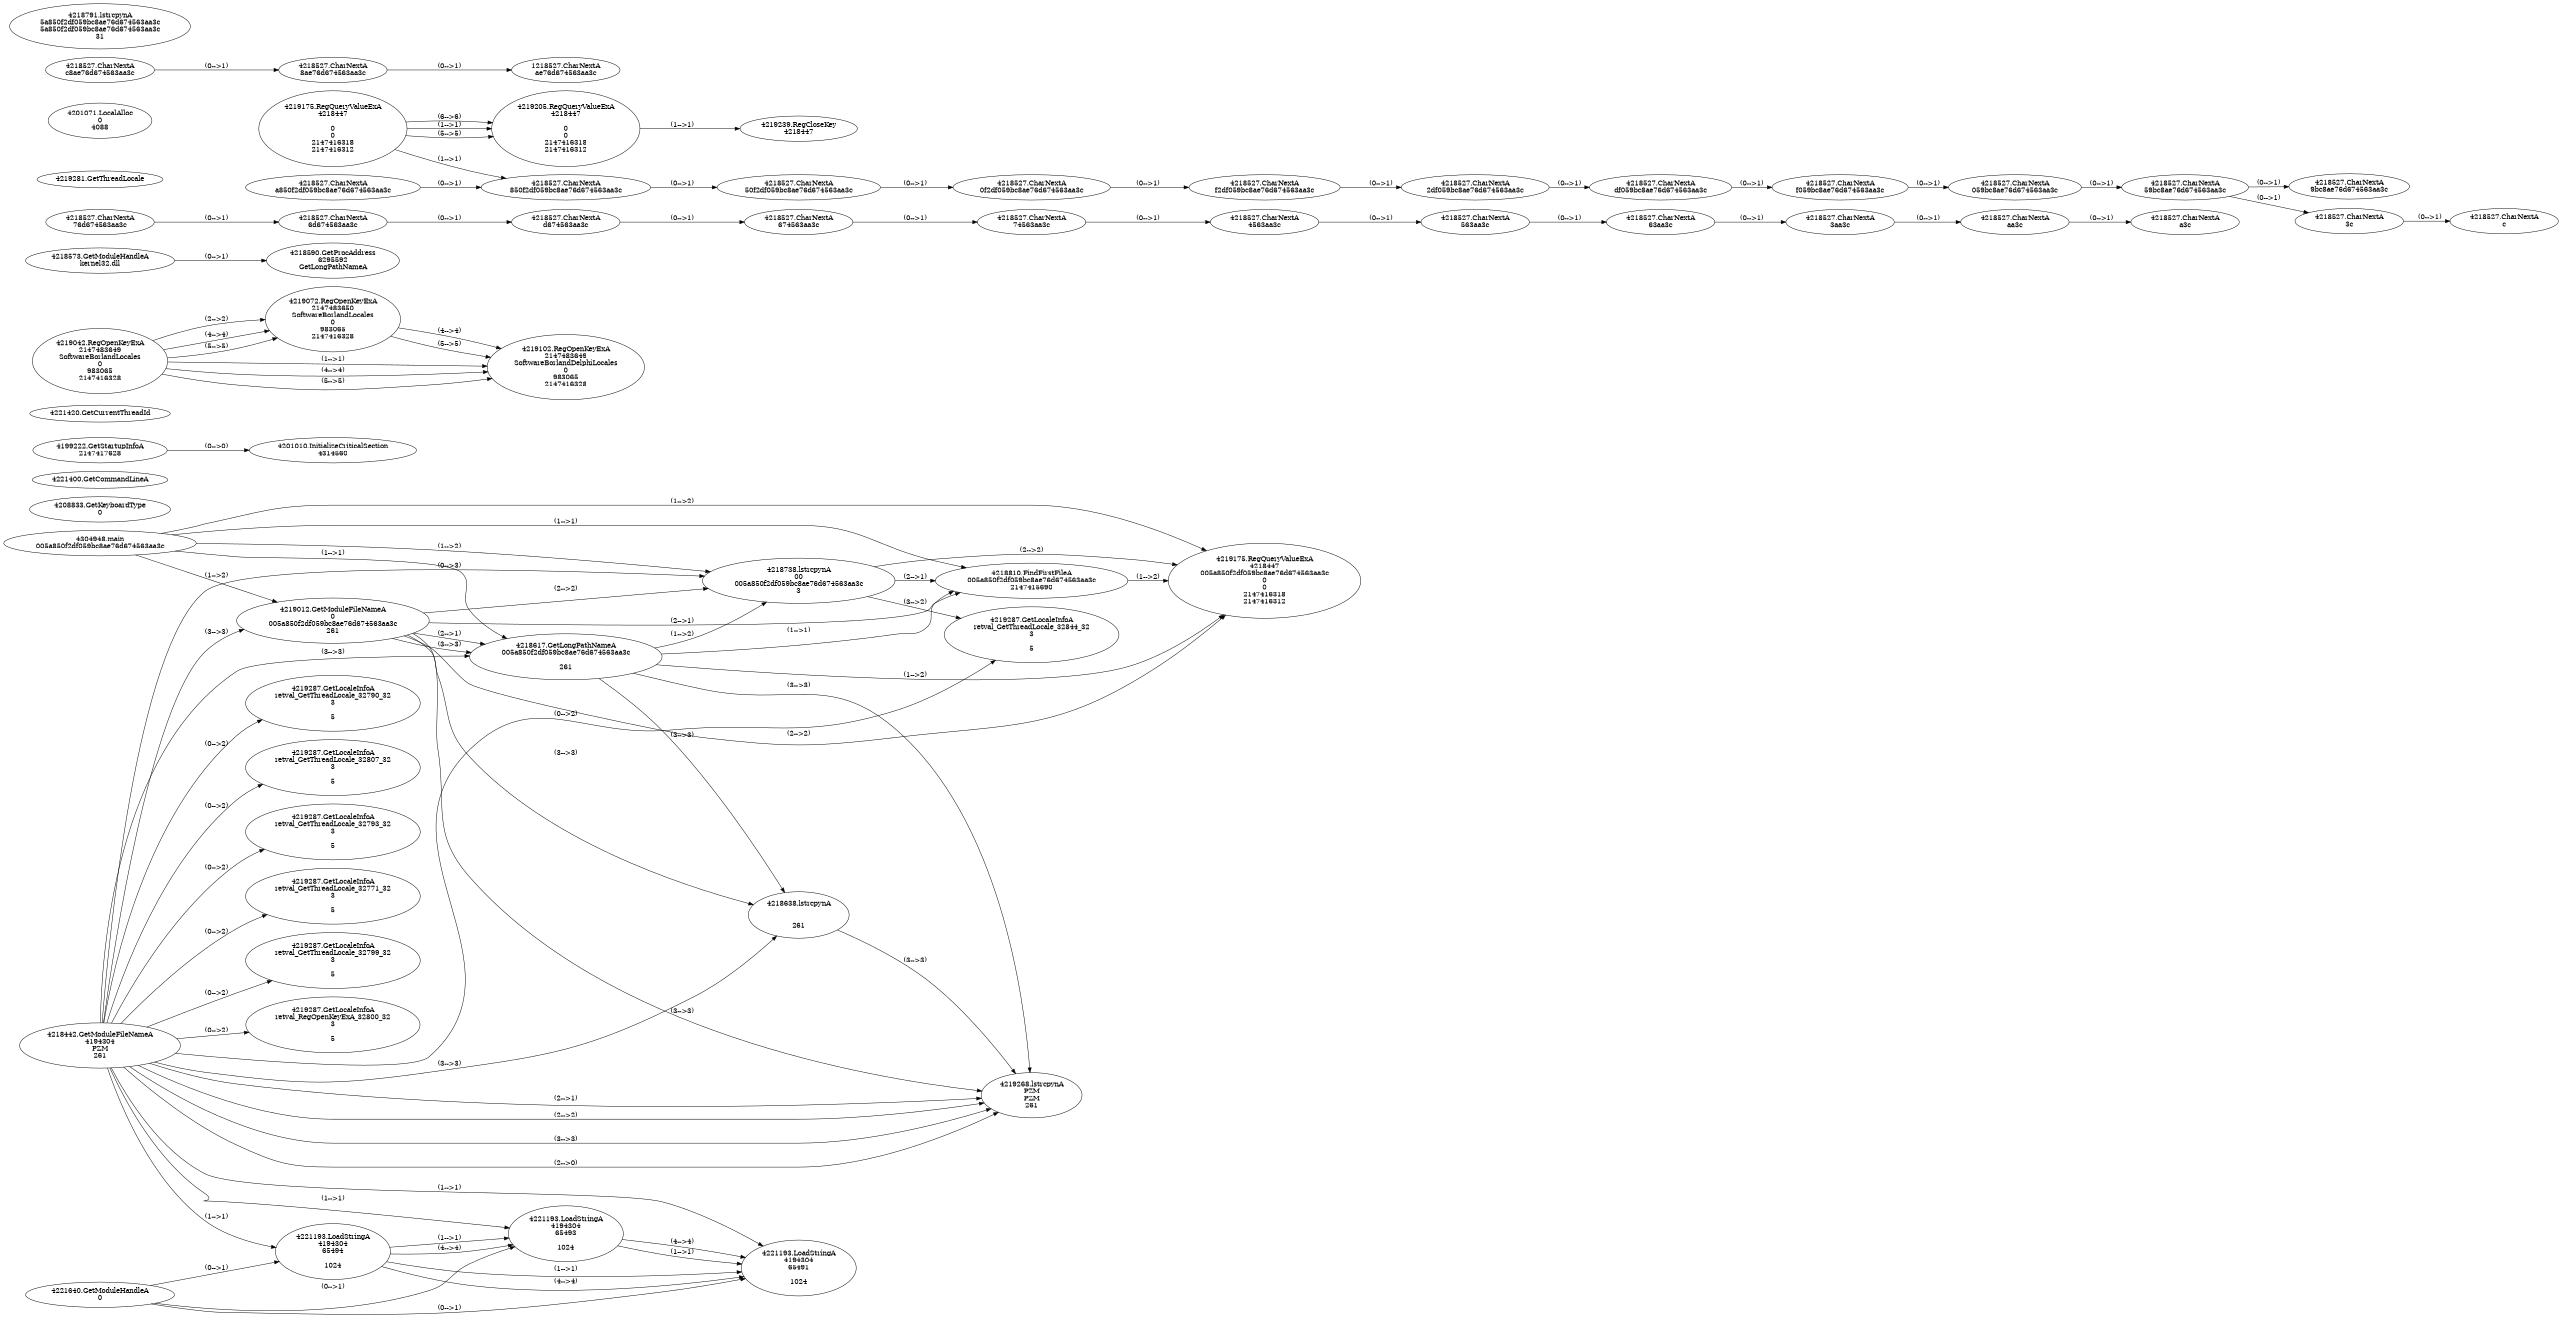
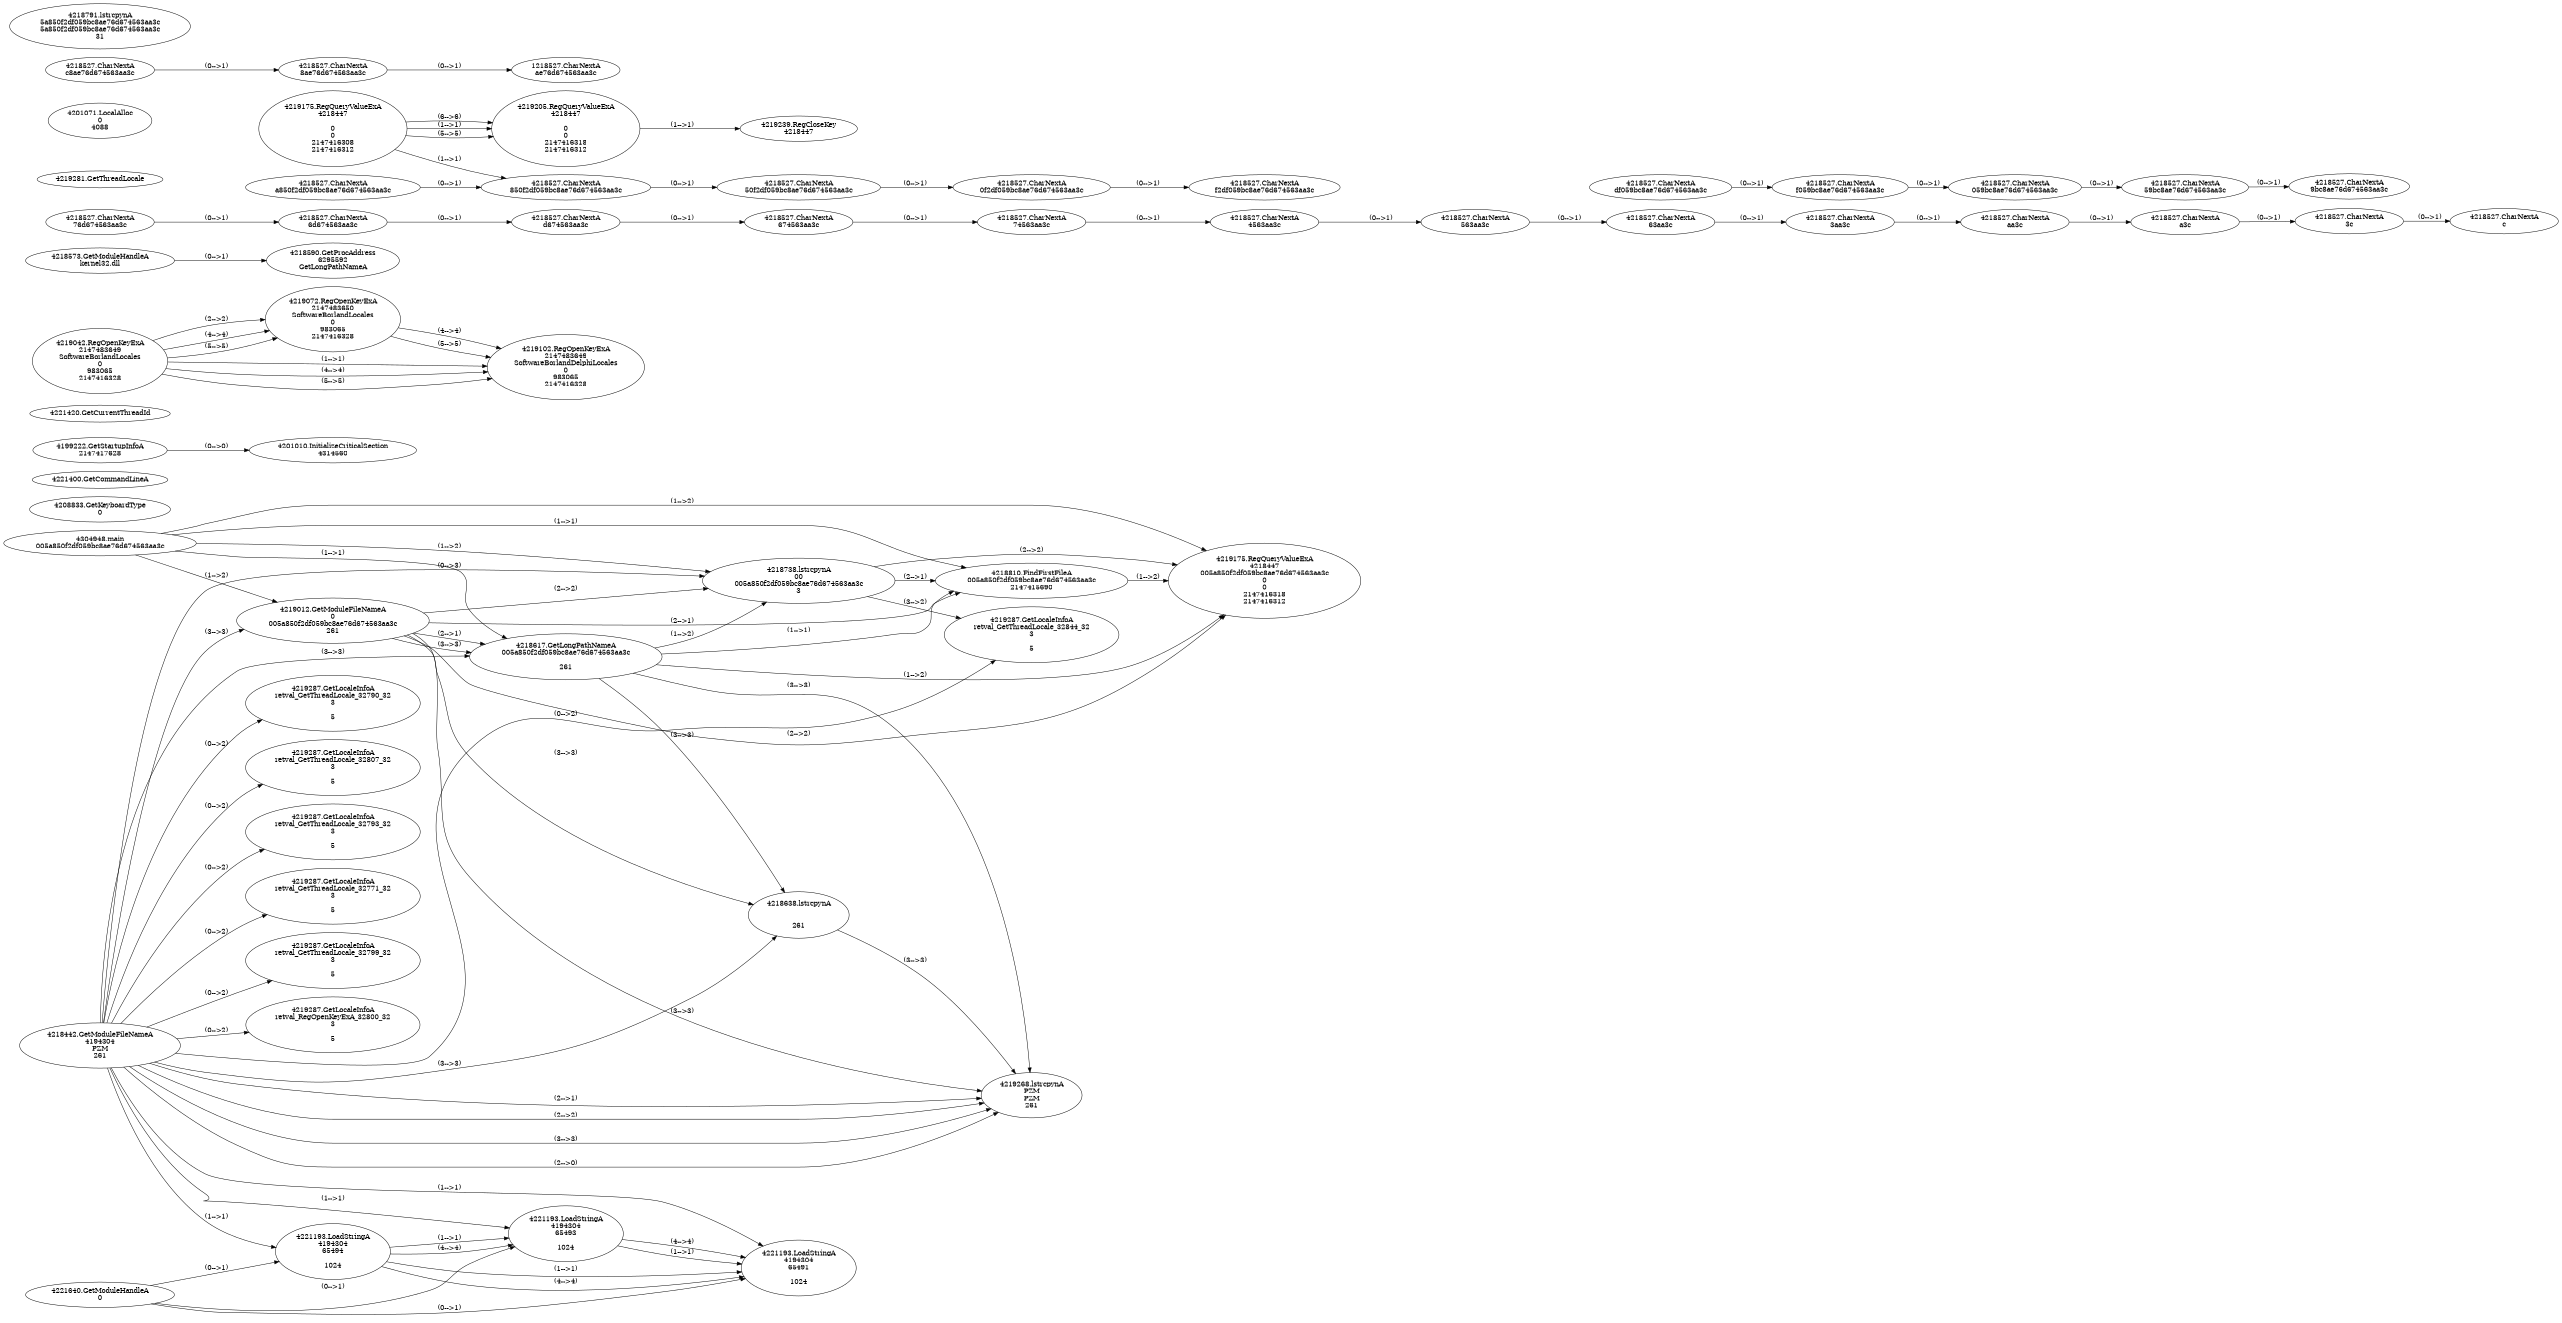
node "4219175.RegQueryValueExA 4218447 0 0 2147416318 2147416312": label "4219175.RegQueryValueExA 4218447 0 0 2147416318 2147416312" -> "4219175.RegQueryValueExA 4218447 0 0 2147416308 2147416312"
node "4218527.CharNextA 2df059bc8ae76d674563aa3c": removed
edge "4218527.CharNextA 59bc8ae76d674563aa3c" -> "4218527.CharNextA 3c": now "4218527.CharNextA a3c" -> "4218527.CharNextA 3c"
